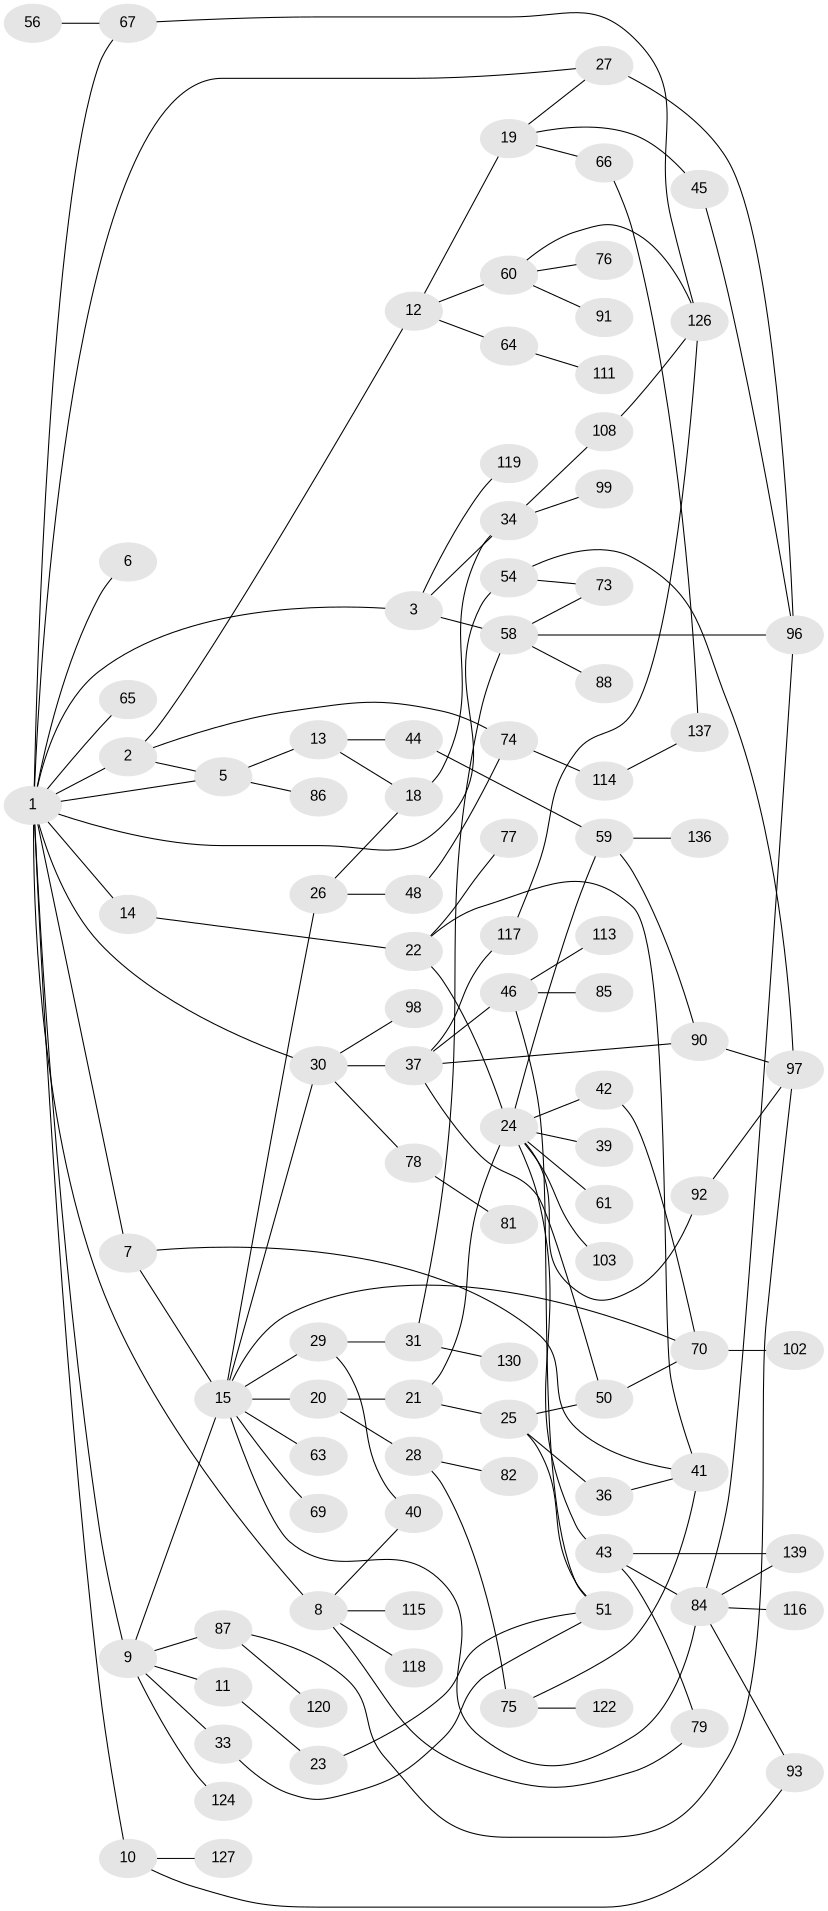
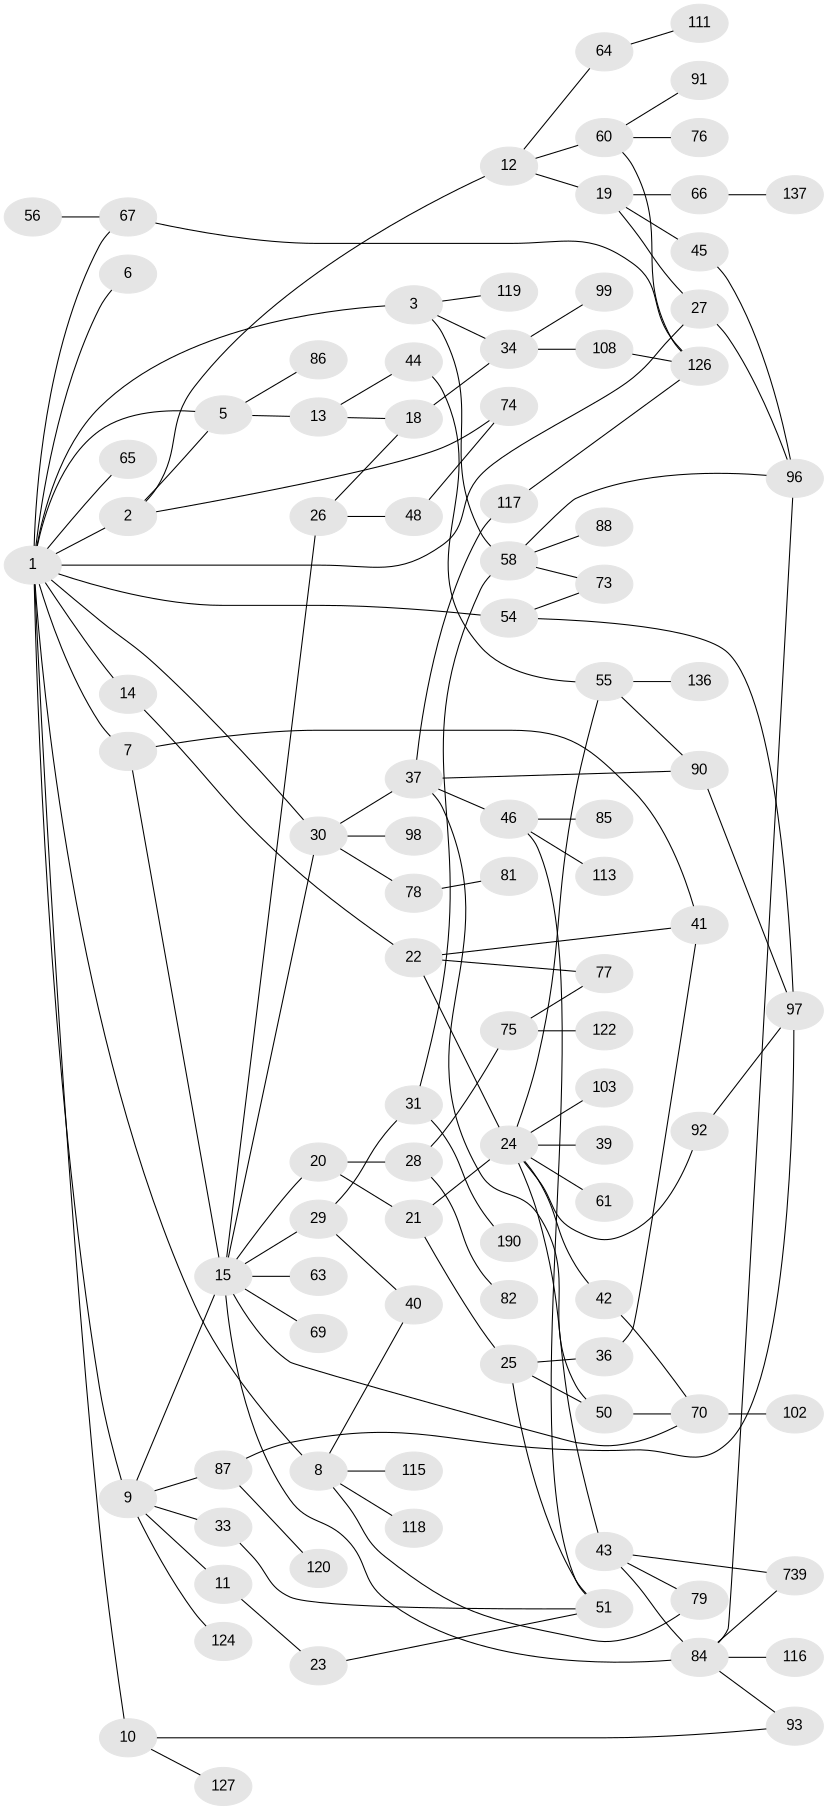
node "114": removed
node "59": label "59" -> "55"
node "130": label "130" -> "190"
node "139": label "139" -> "739"
edge "41" -- "75": now "77" -- "75"
